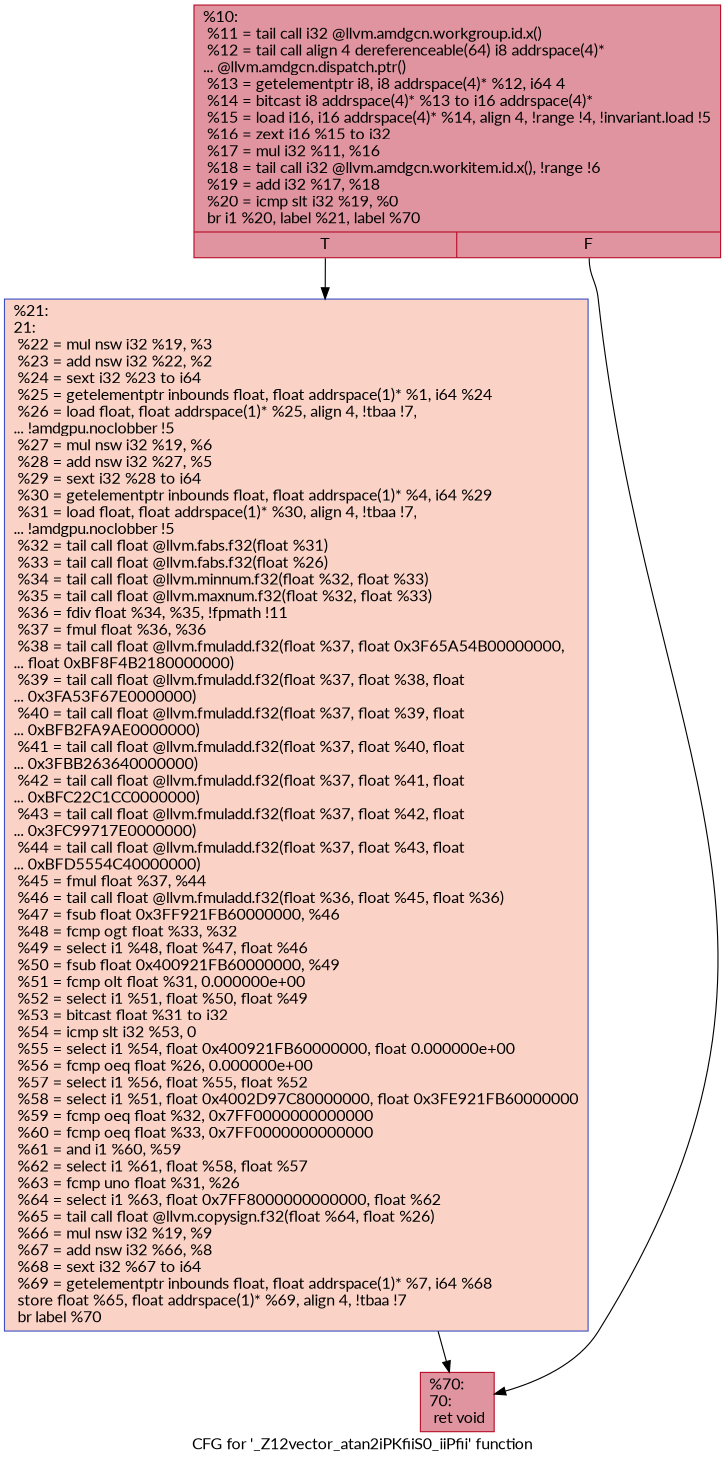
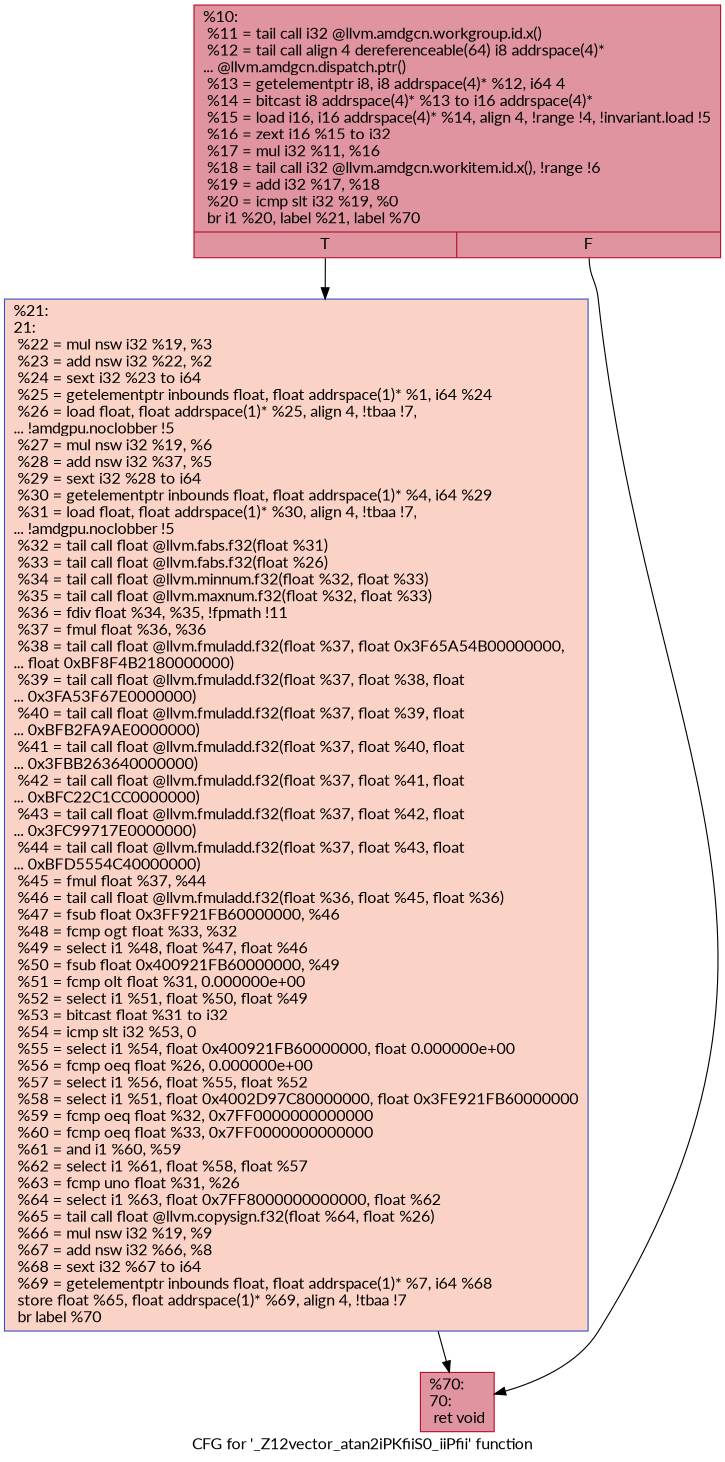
node "%21:": text "%28 = add nsw i32 %27, %5" -> "%28 = add nsw i32 %37, %5"
